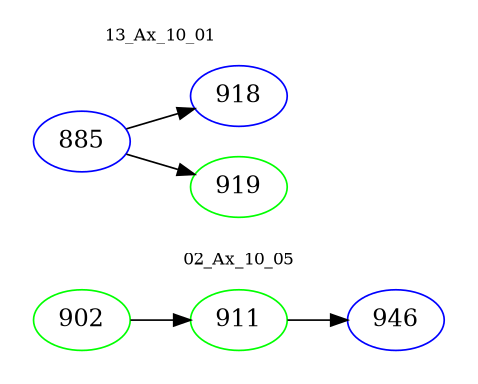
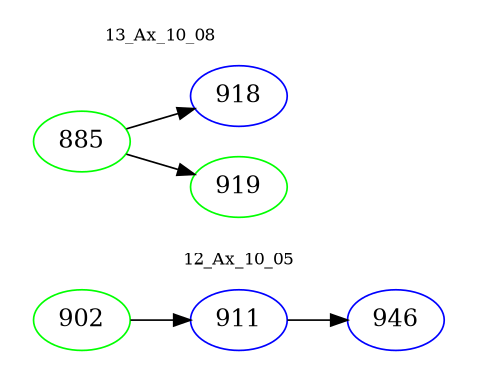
cluster "13_Ax_10_01": label "13_Ax_10_01" -> "13_Ax_10_08"
node "885": color blue -> green
cluster "02_Ax_10_05": label "02_Ax_10_05" -> "12_Ax_10_05"
node "911": color green -> blue
